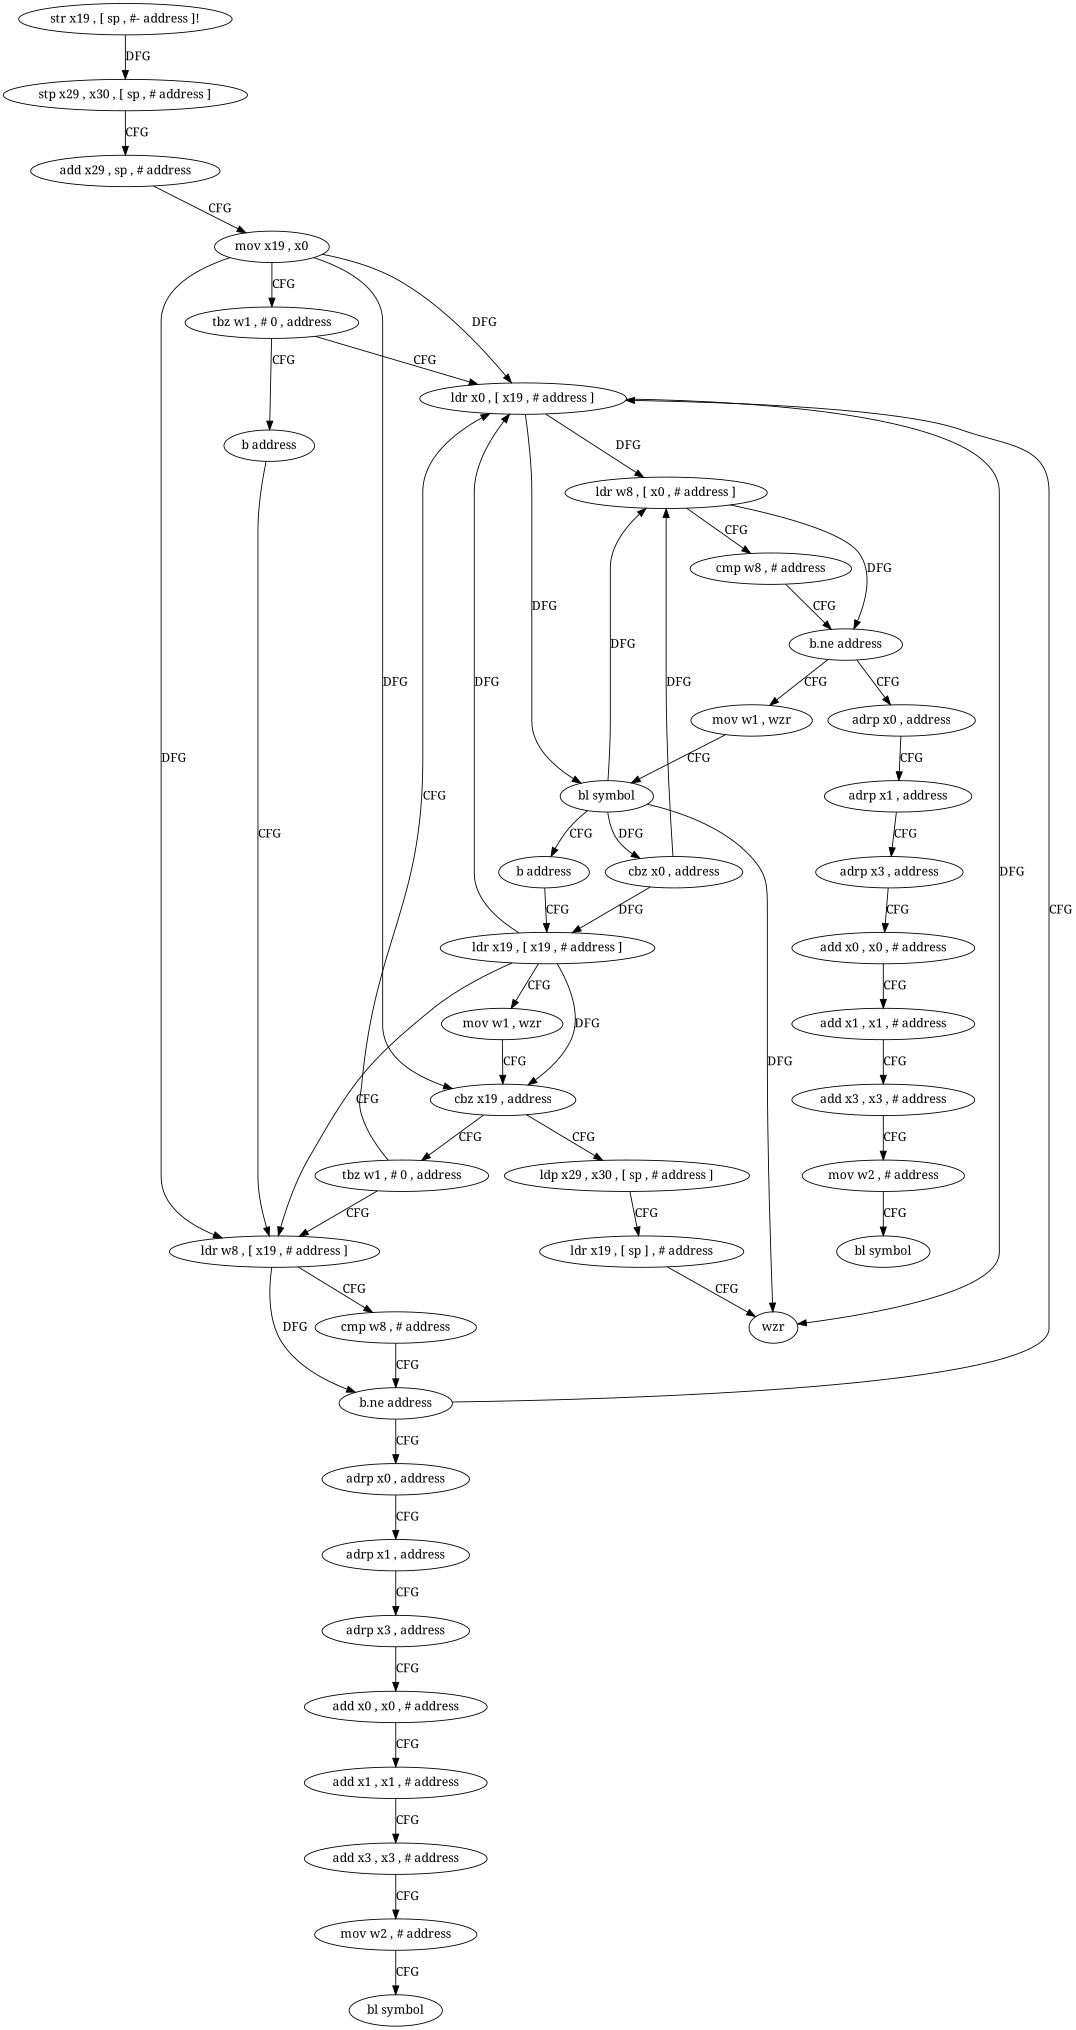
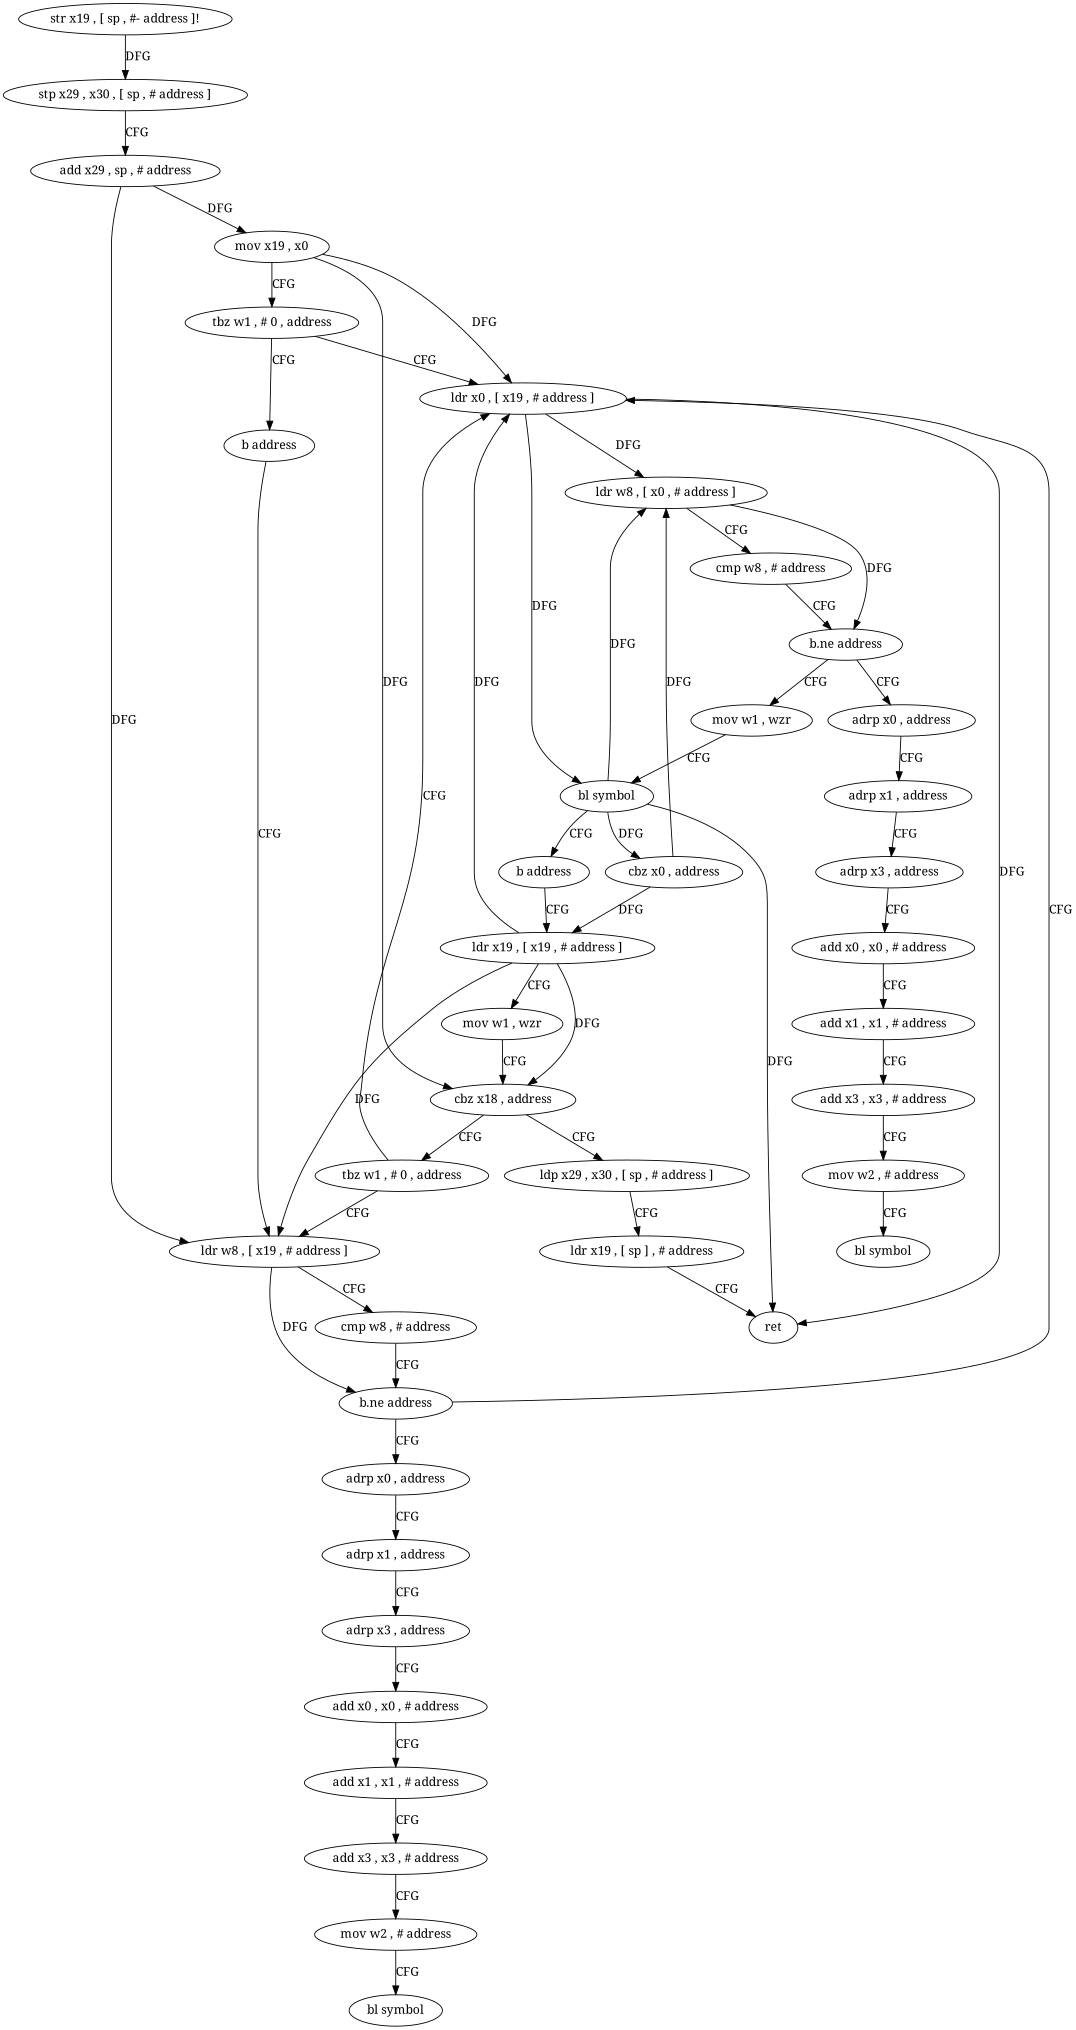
edge "add x29 , sp , # address" -> "mov x19 , x0": label "CFG" -> "DFG"
edge "mov x19 , x0" -> "ldr w8 , [ x19 , # address ]": now "add x29 , sp , # address" -> "ldr w8 , [ x19 , # address ]"
edge "ldr x19 , [ x19 , # address ]" -> "ldr w8 , [ x19 , # address ]": label "CFG" -> "DFG"
node "cbz x19 , address": label "cbz x19 , address" -> "cbz x18 , address"
node "wzr": label "wzr" -> "ret"
